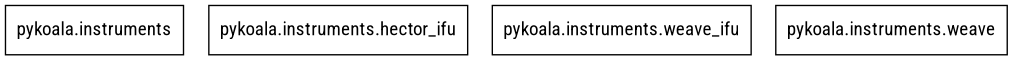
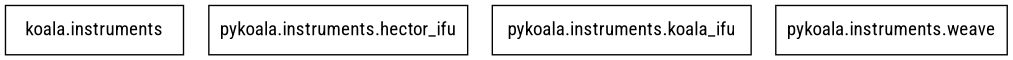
node "pykoala.instruments": label "pykoala.instruments" -> "koala.instruments"
node "pykoala.instruments.weave_ifu": label "pykoala.instruments.weave_ifu" -> "pykoala.instruments.koala_ifu"
